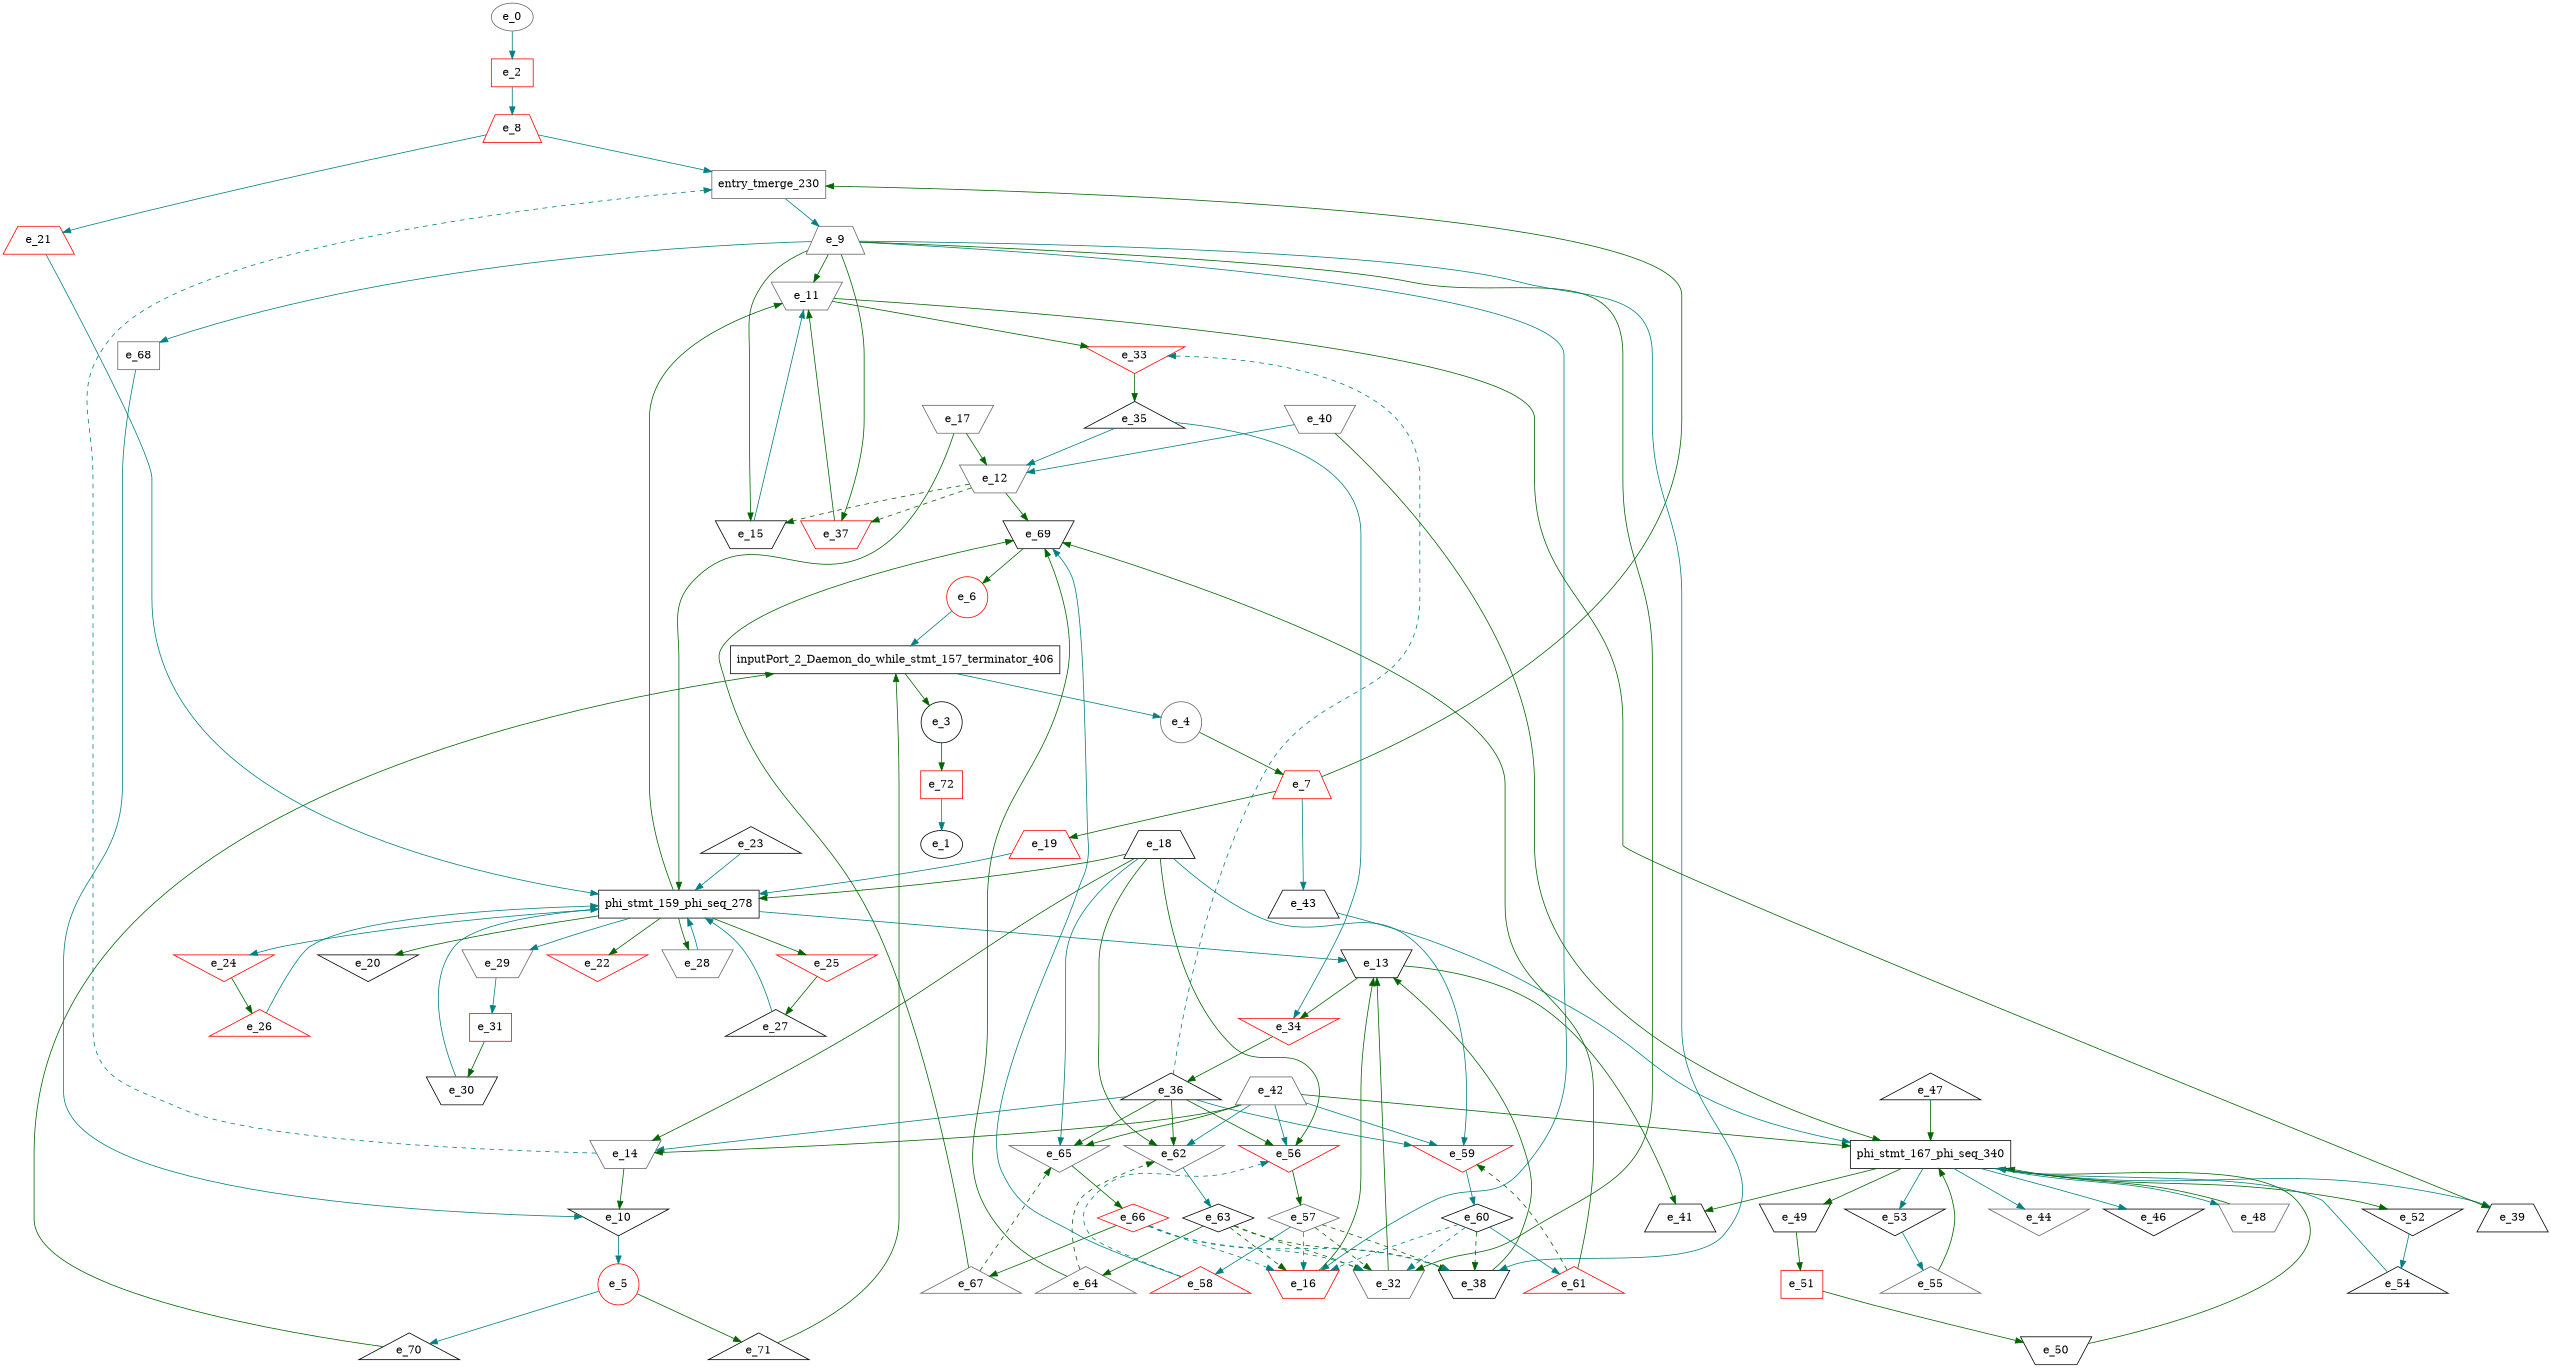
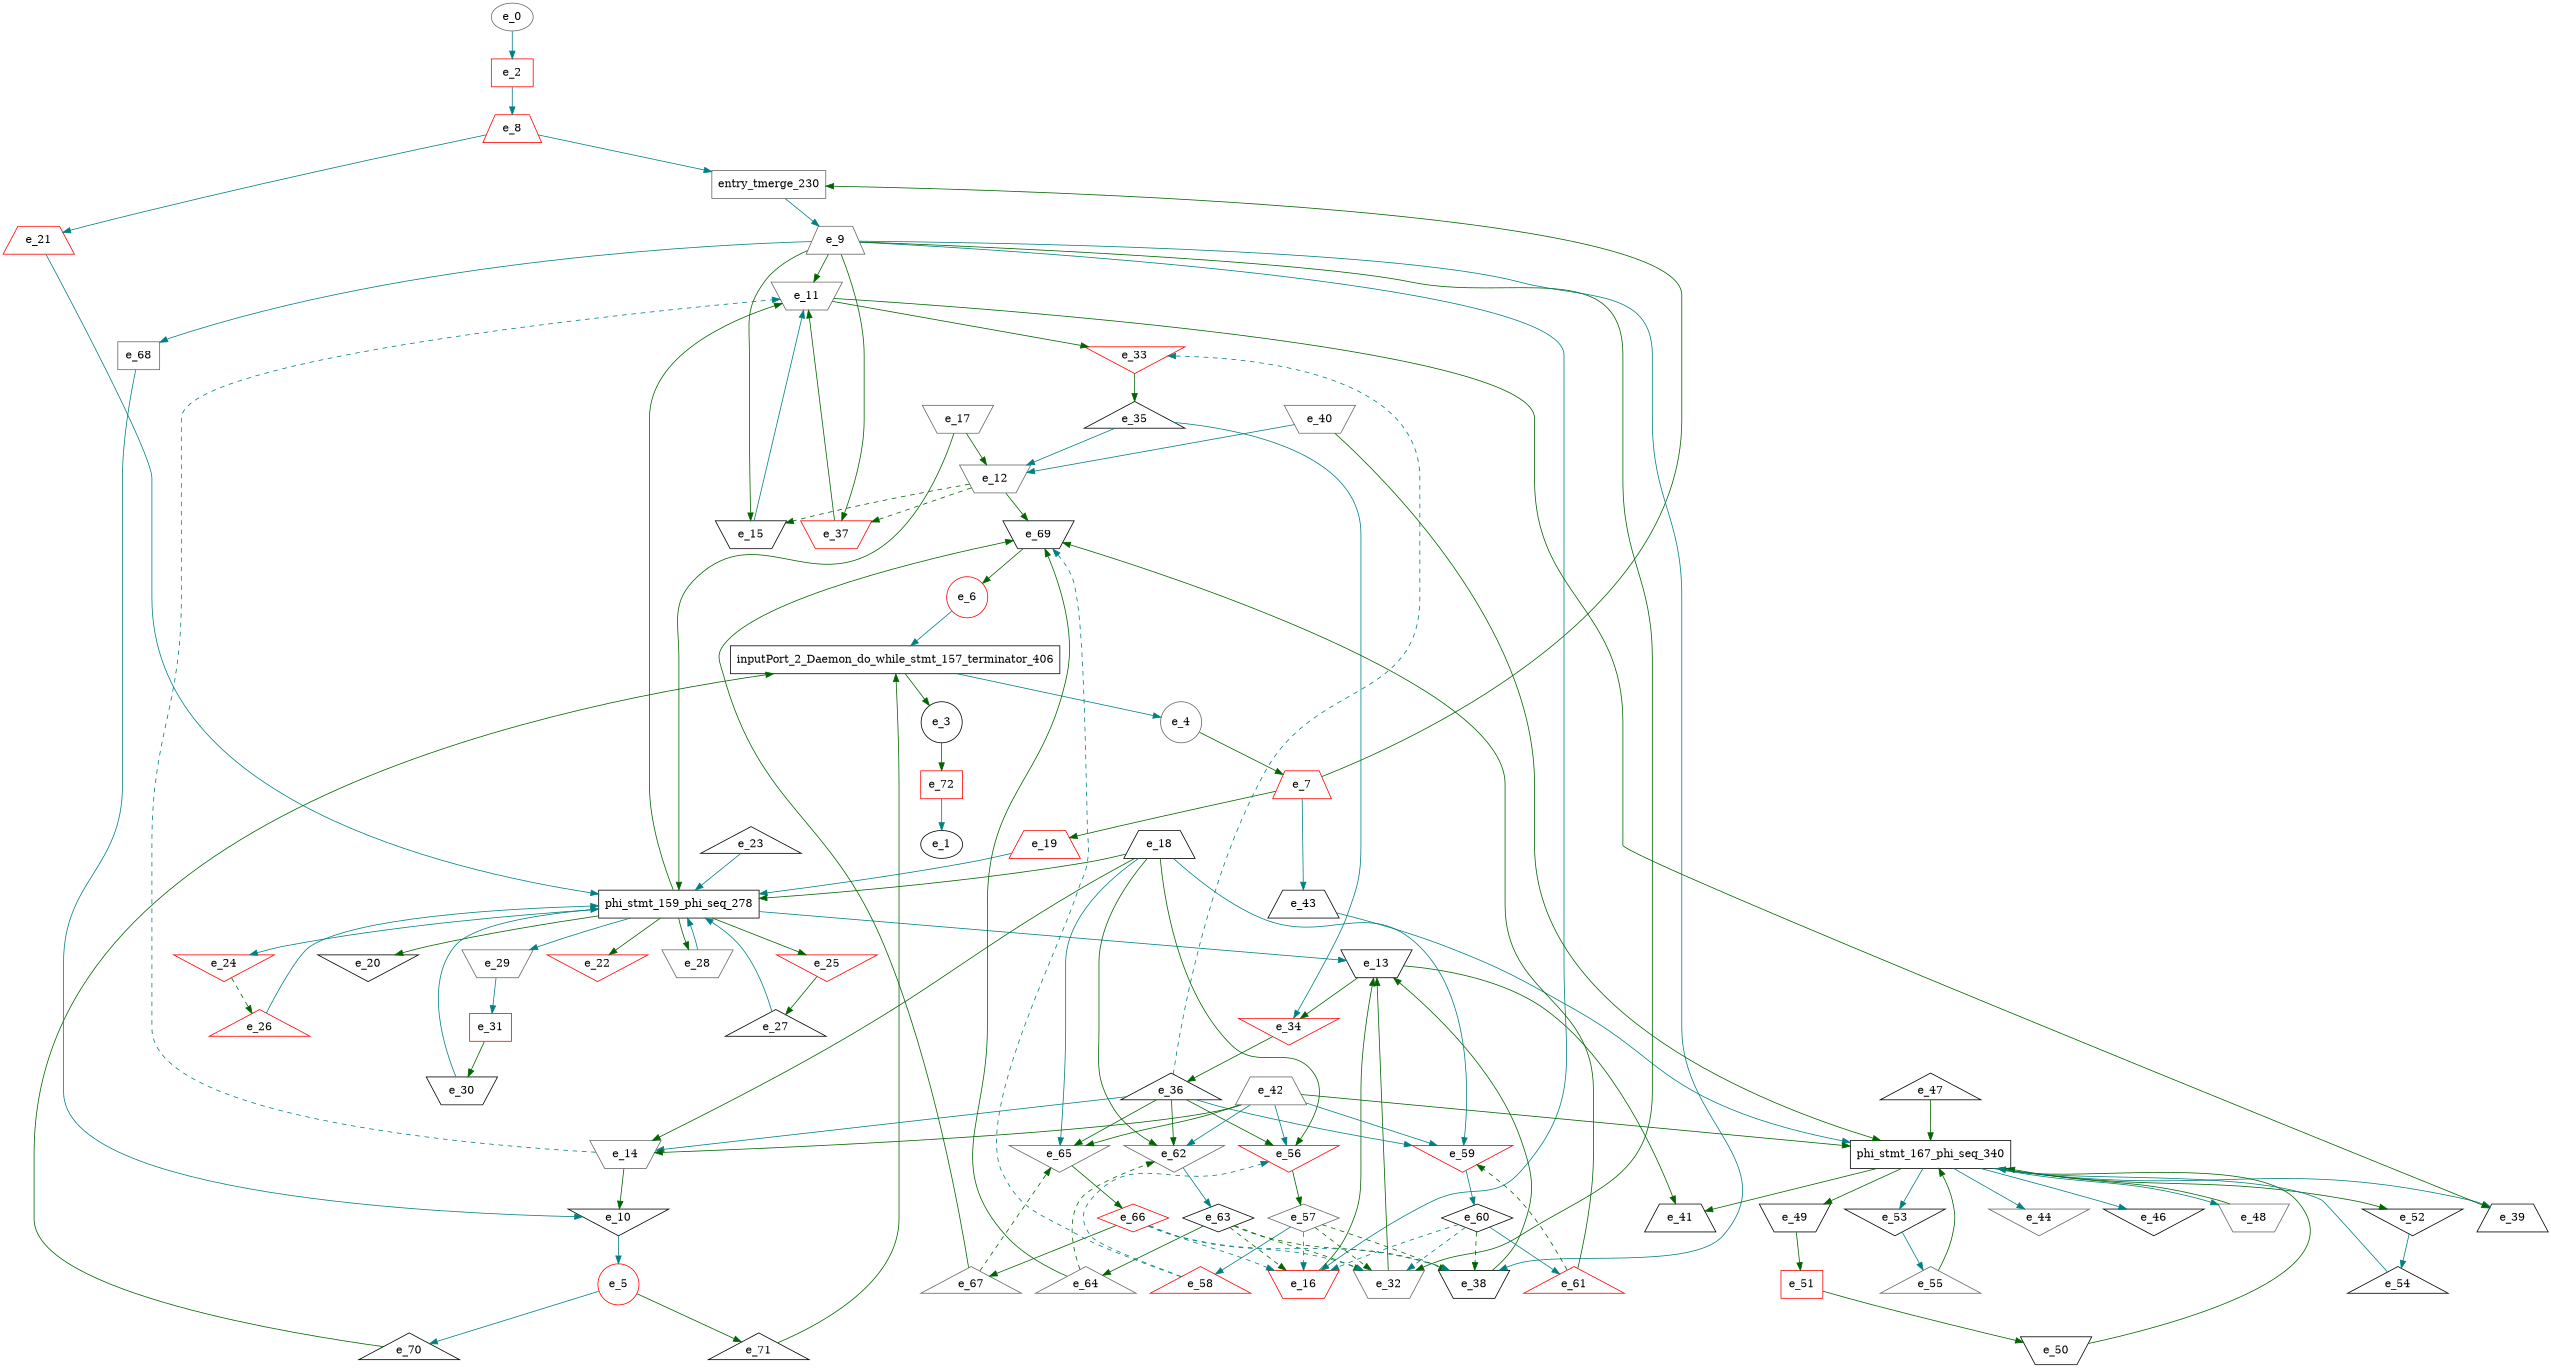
edge "e_14" -> "entry_tmerge_230": now "e_14" -> "e_11"
edge "e_58" -> "e_69": style solid -> dashed
edge "e_24" -> "e_26": style solid -> dashed
